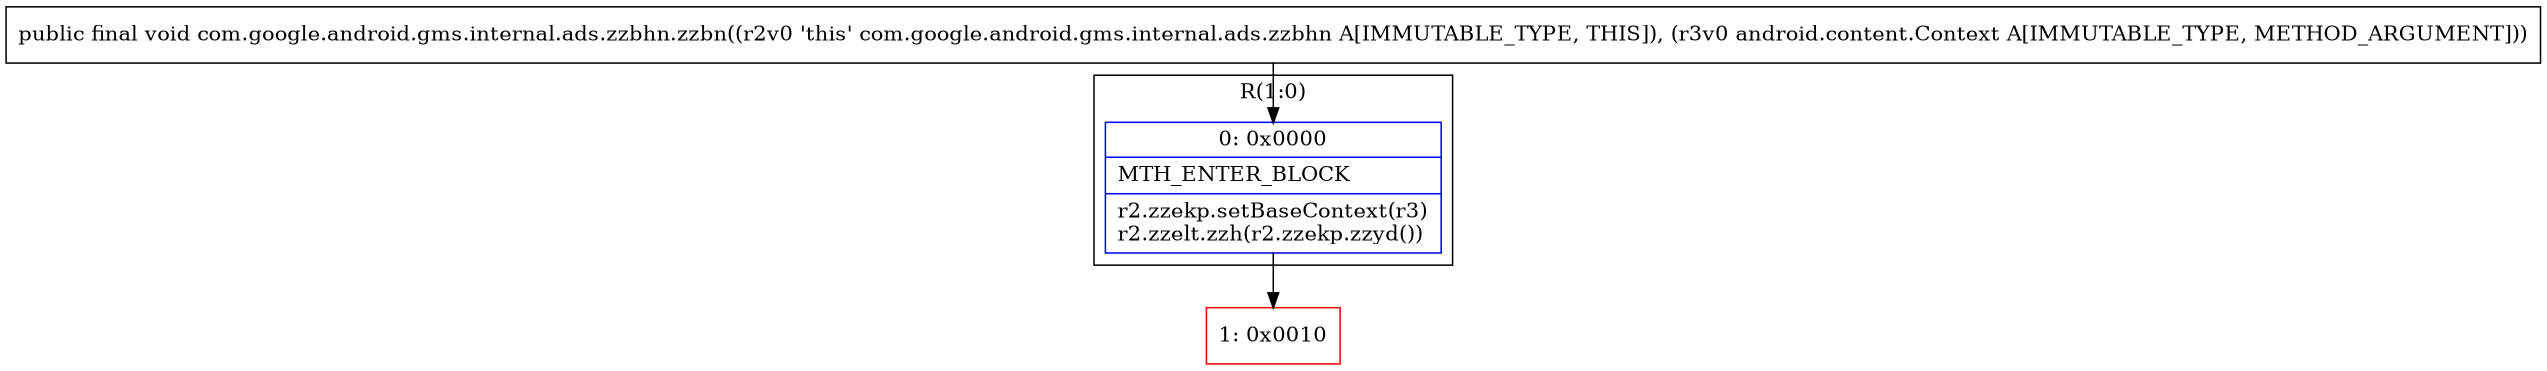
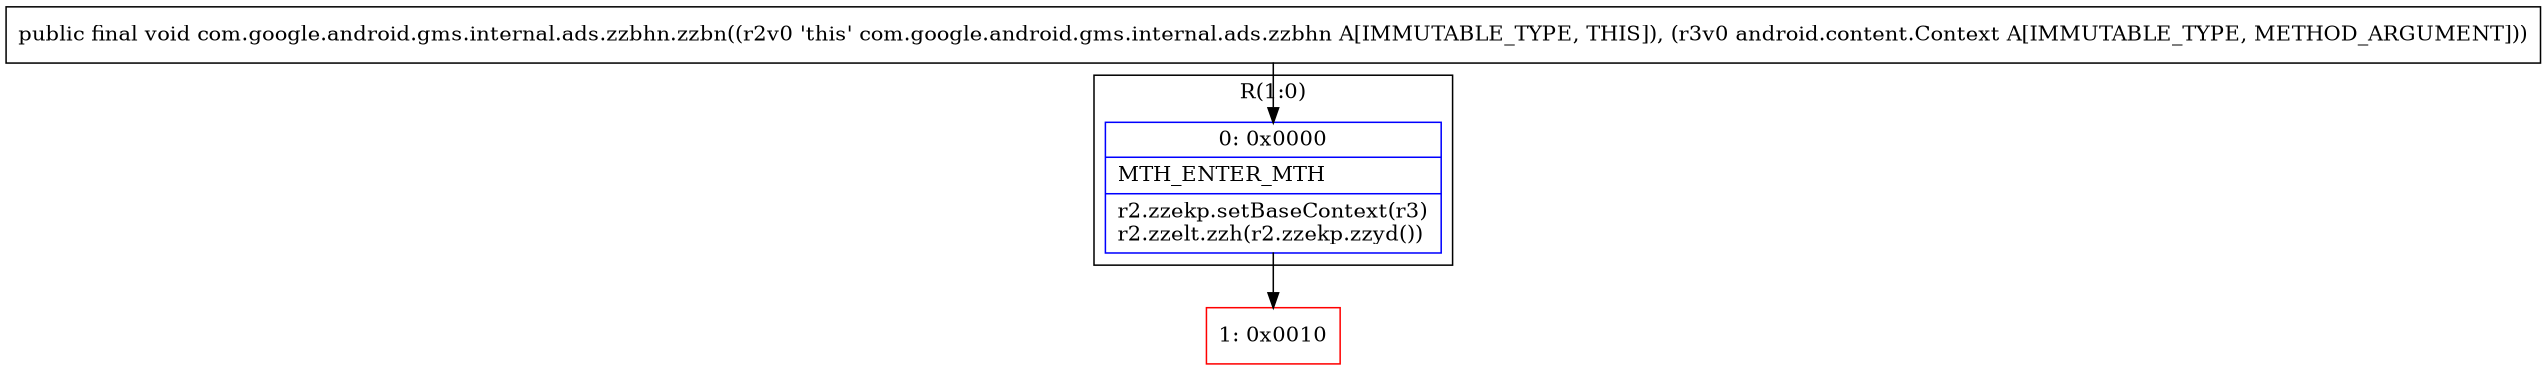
node "0: 0x0000": text "MTH_ENTER_BLOCK" -> "MTH_ENTER_MTH"
